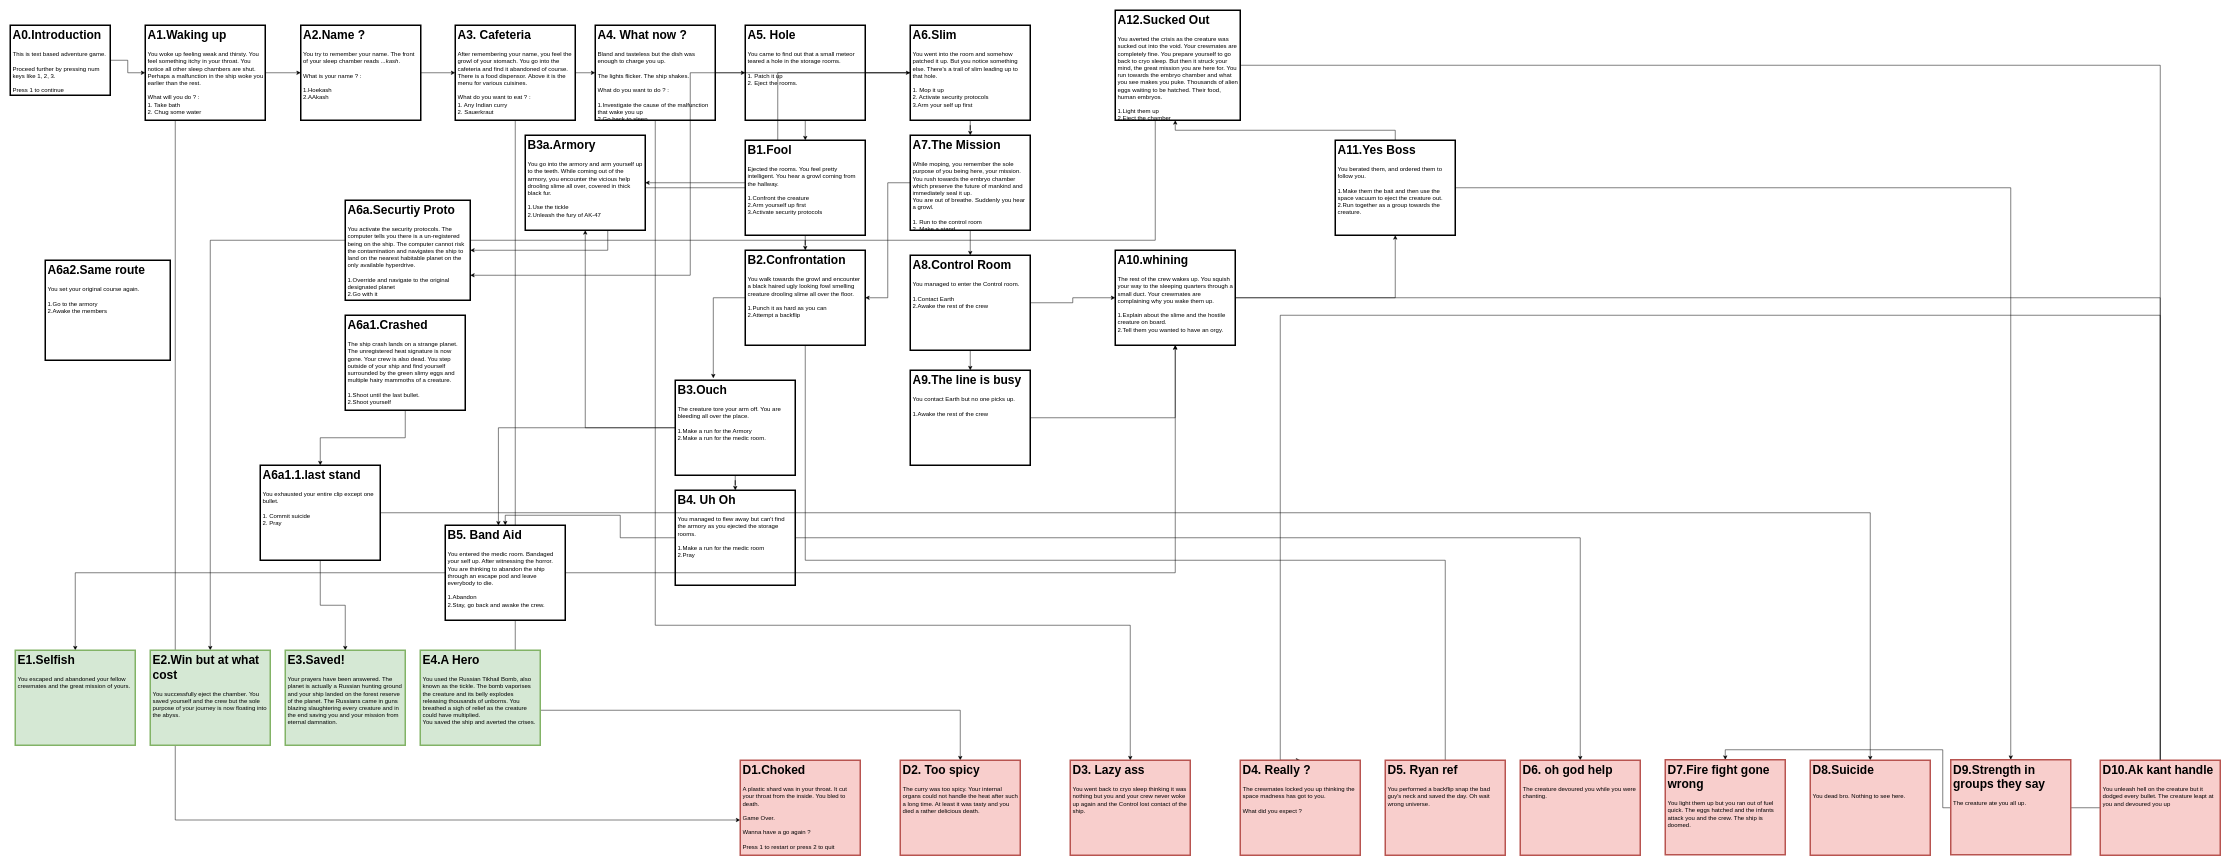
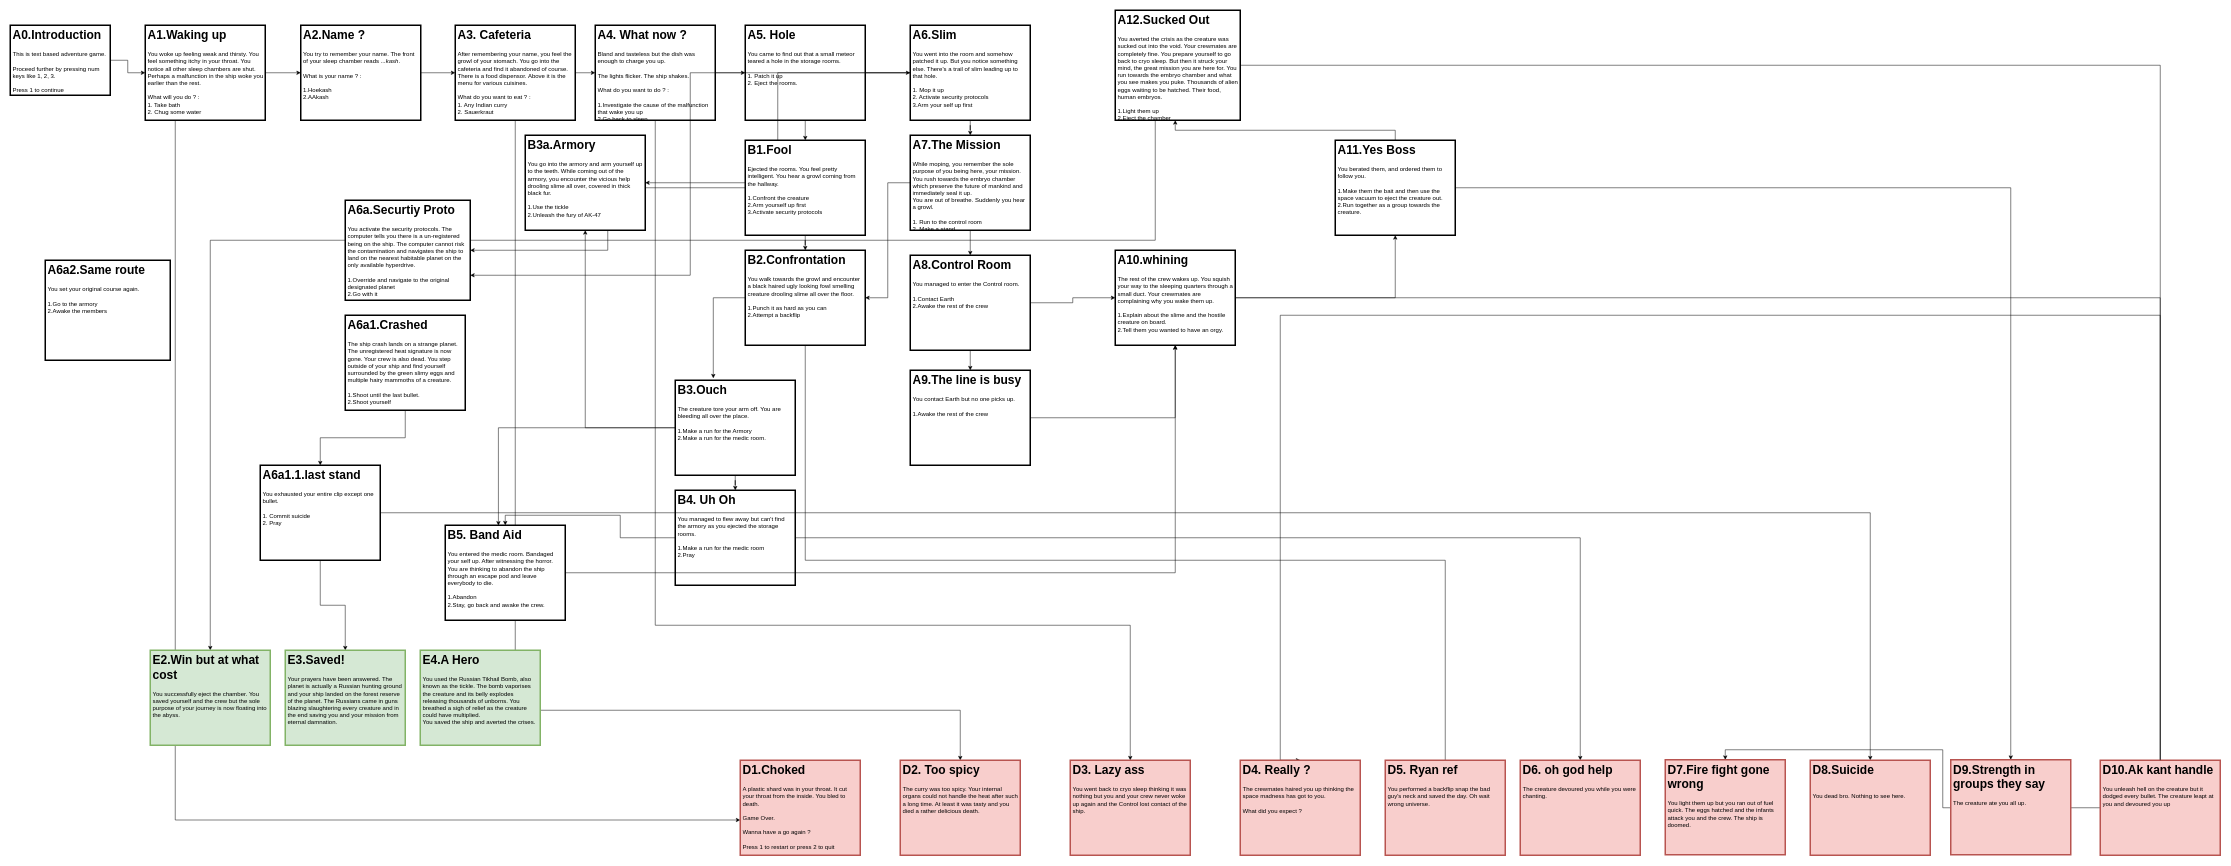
edge "B5. Band Aid You entered the medic room. Bandaged your self up. After witnessing the horror. You are thinking to abandon the ship through an escape pod and leave everybody to die. 1.Abandon 2.Stay, go back and awake the crew." -> "E1.Selfish You escaped and abandoned your fellow crewmates and the great mission of yours.": removed
node "E1.Selfish You escaped and abandoned your fellow crewmates and the great mission of yours.": removed
node "D4. Really ? The crewmates locked you up thinking the space madness has got to you. What did you expect ?": label "D4. Really ? The crewmates locked you up thinking the space madness has got to you. What did you expect ?" -> "D4. Really ? The crewmates haired you up thinking the space madness has got to you. What did you expect ?"
